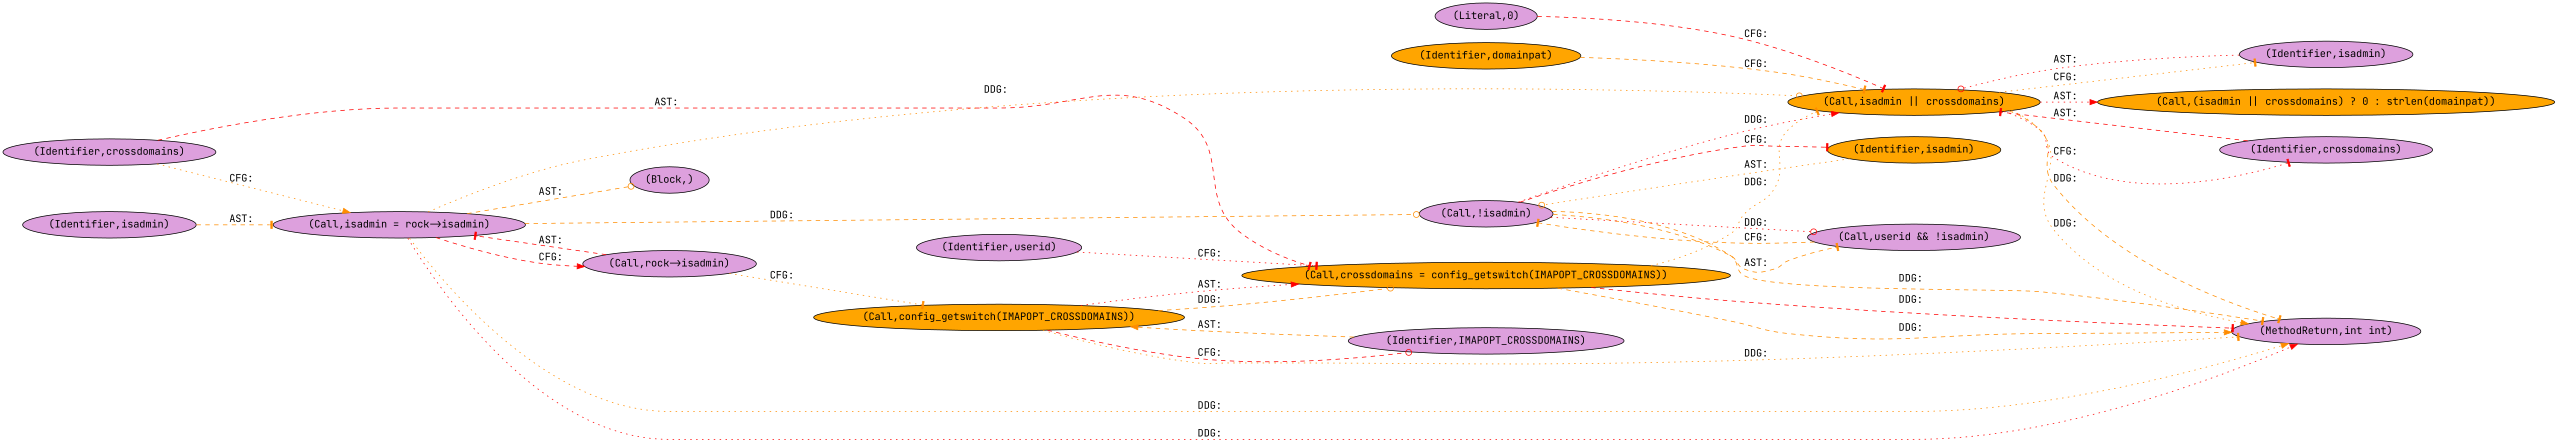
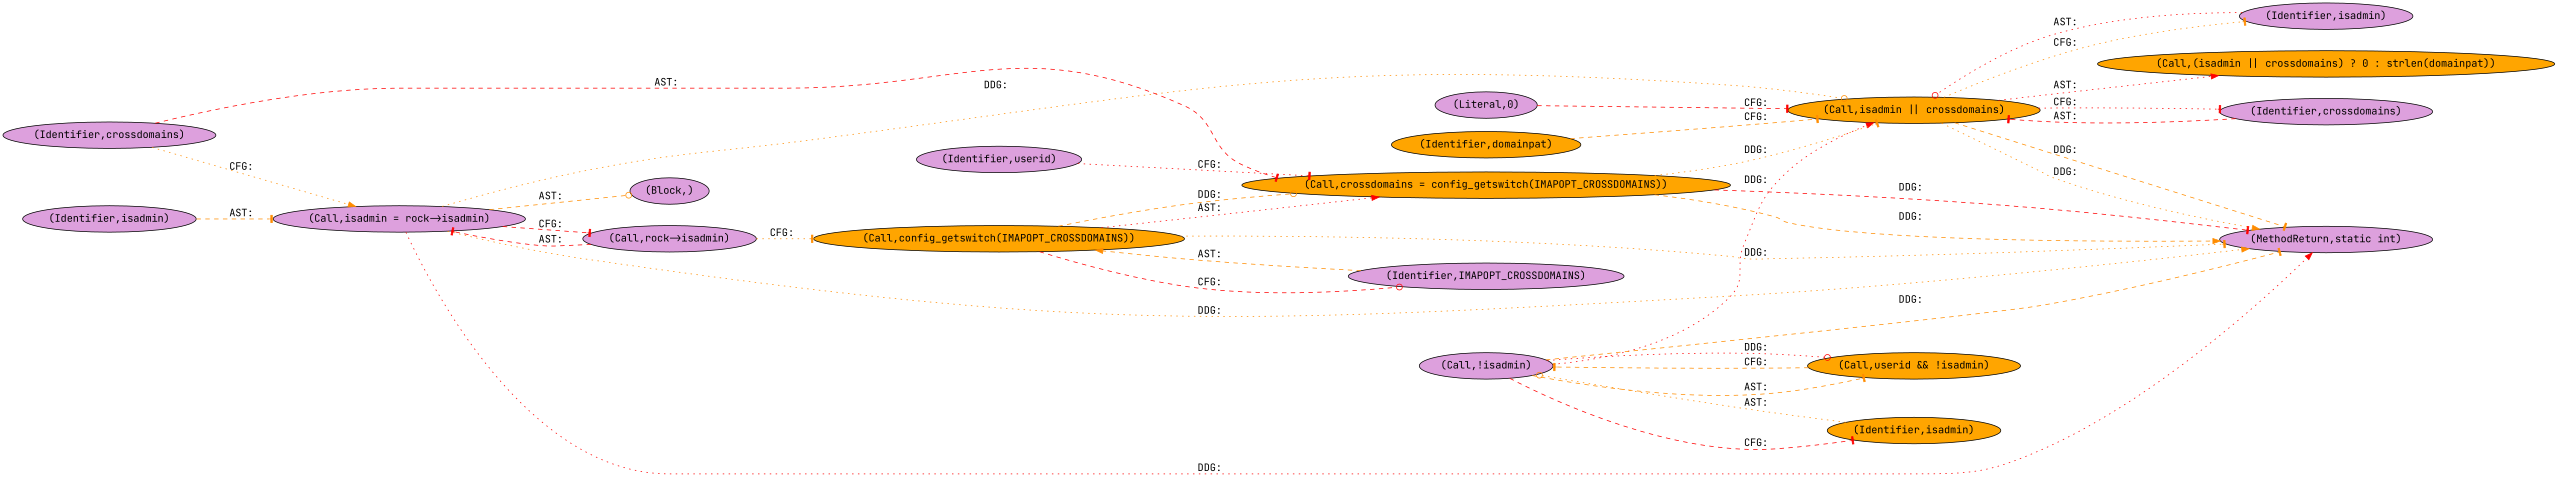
edge "(Call,isadmin = rock->isadmin)" -> "(Call,!isadmin)": removed, label "DDG:"
node "(Call,userid && !isadmin)": fillcolor plum -> orange
edge "(Call,isadmin = rock->isadmin)" -> "(Call,rock->isadmin)": arrowhead normal -> tee
node "(MethodReturn,int int)": label "(MethodReturn,int int)" -> "(MethodReturn,static int)"
